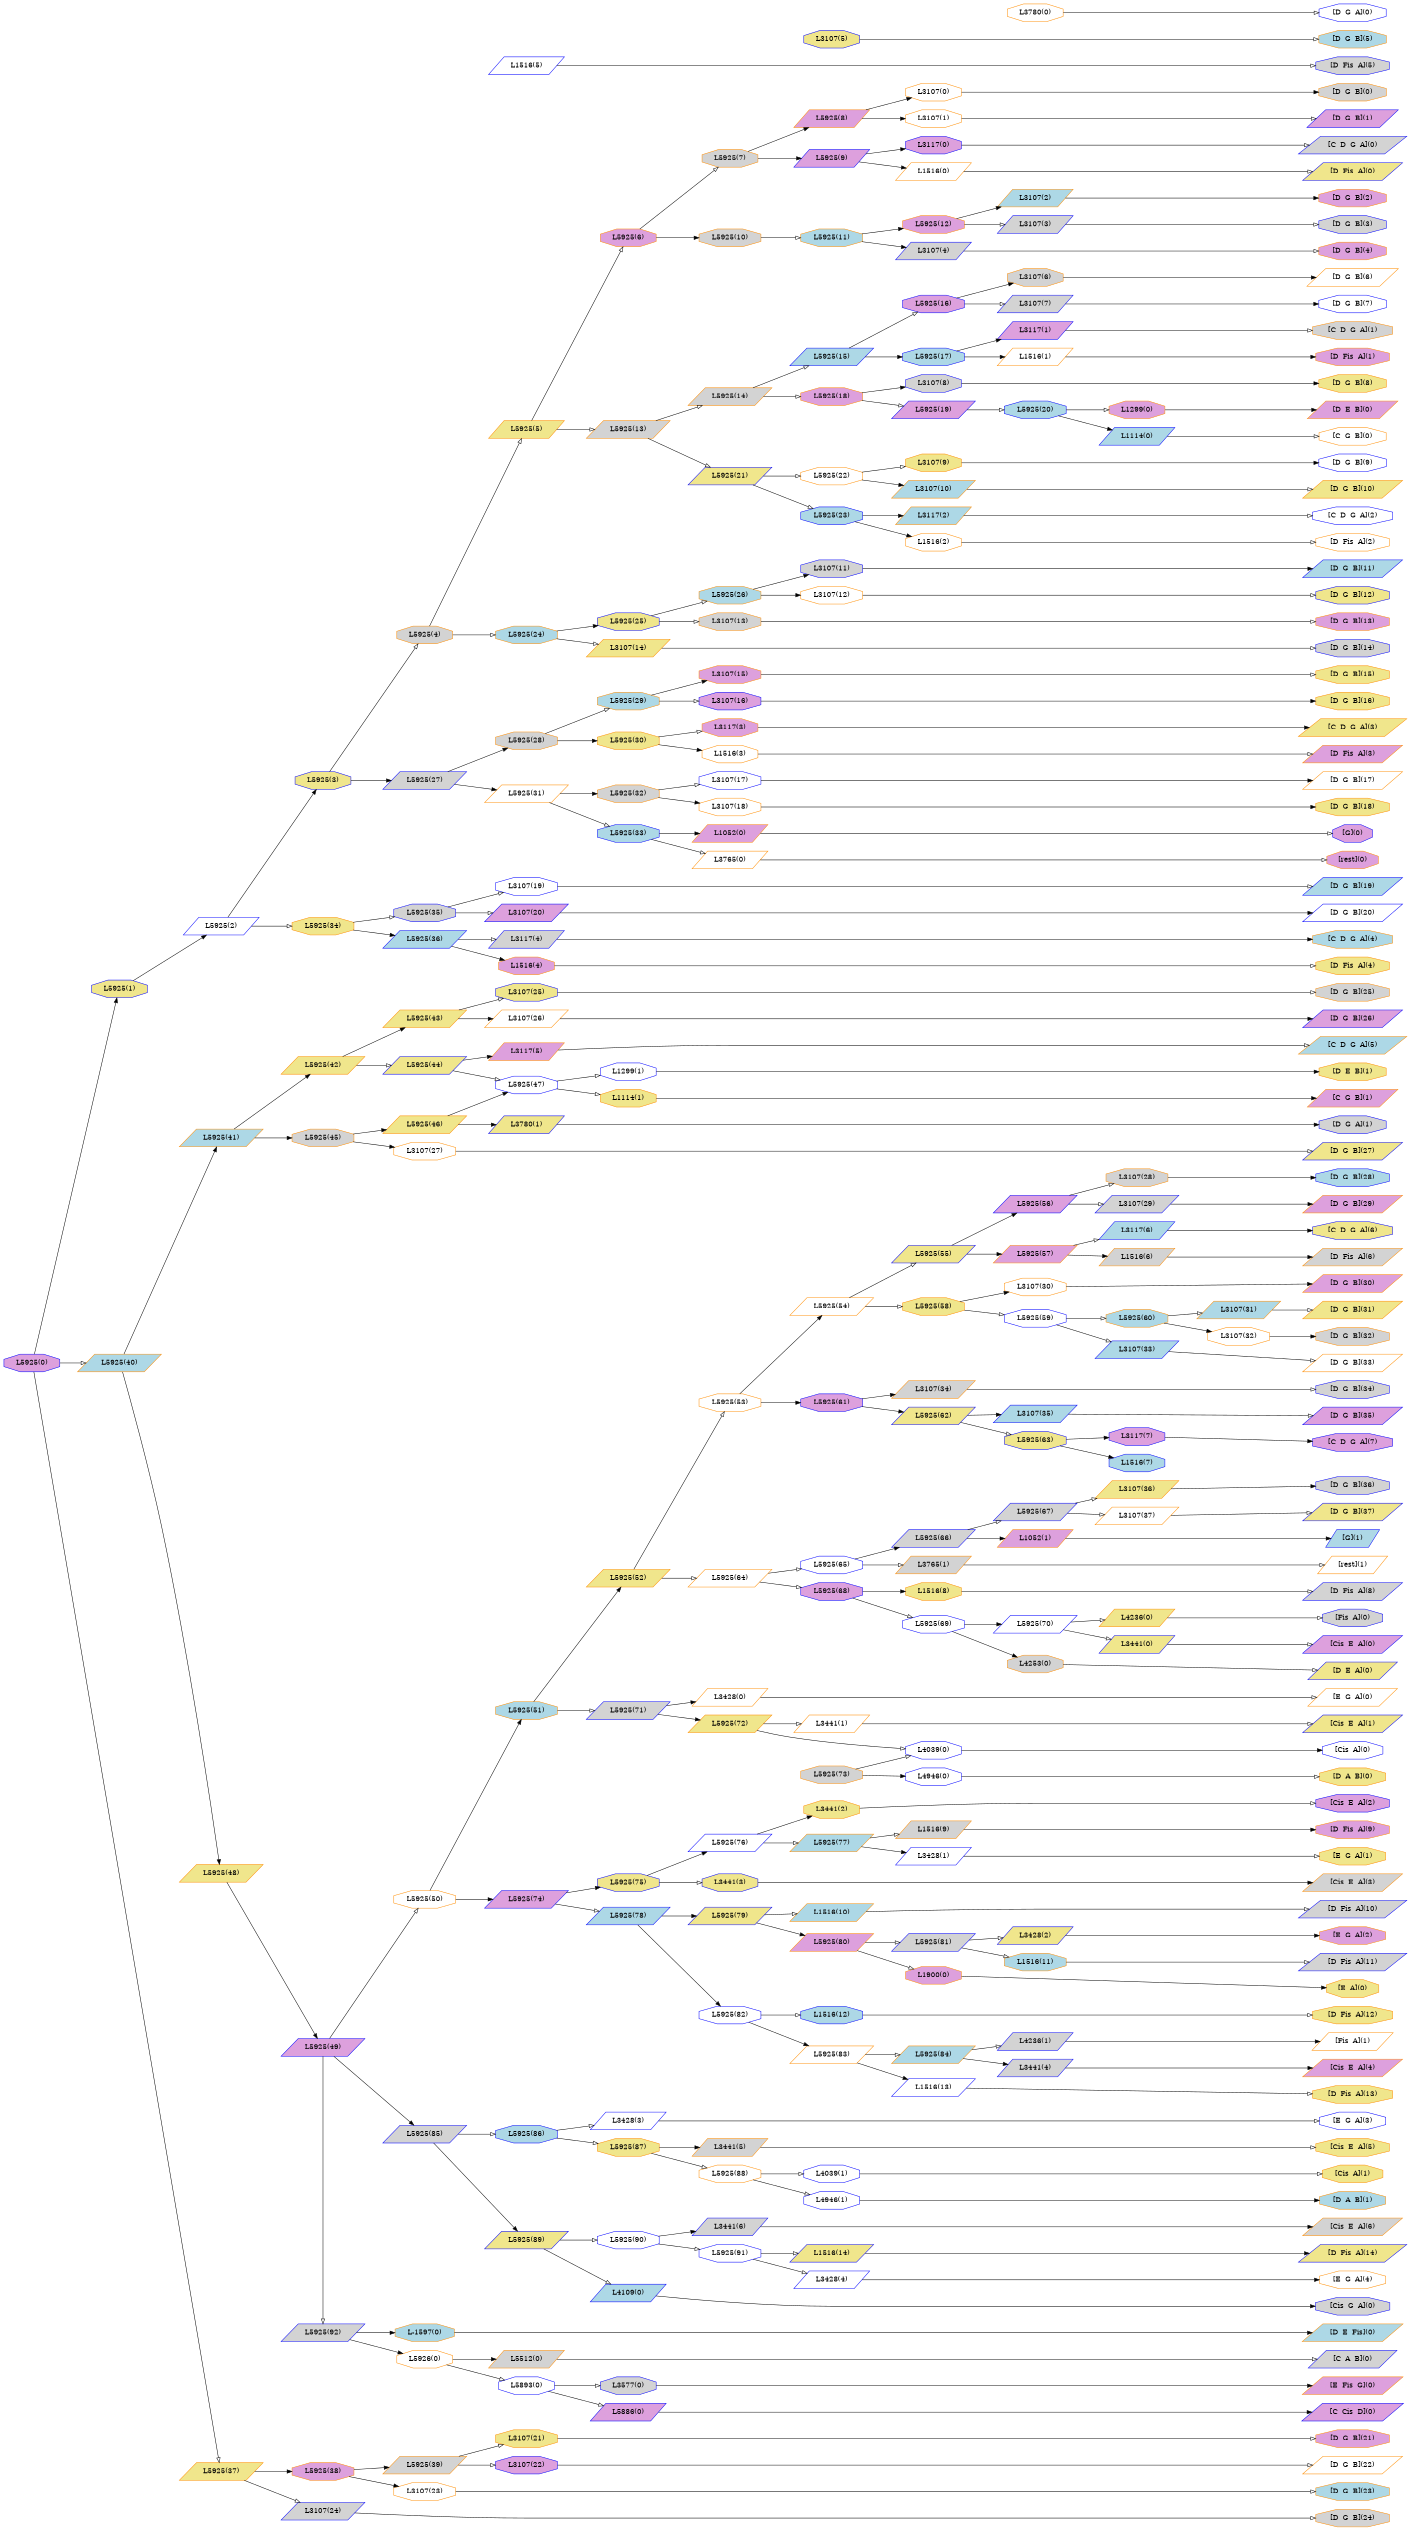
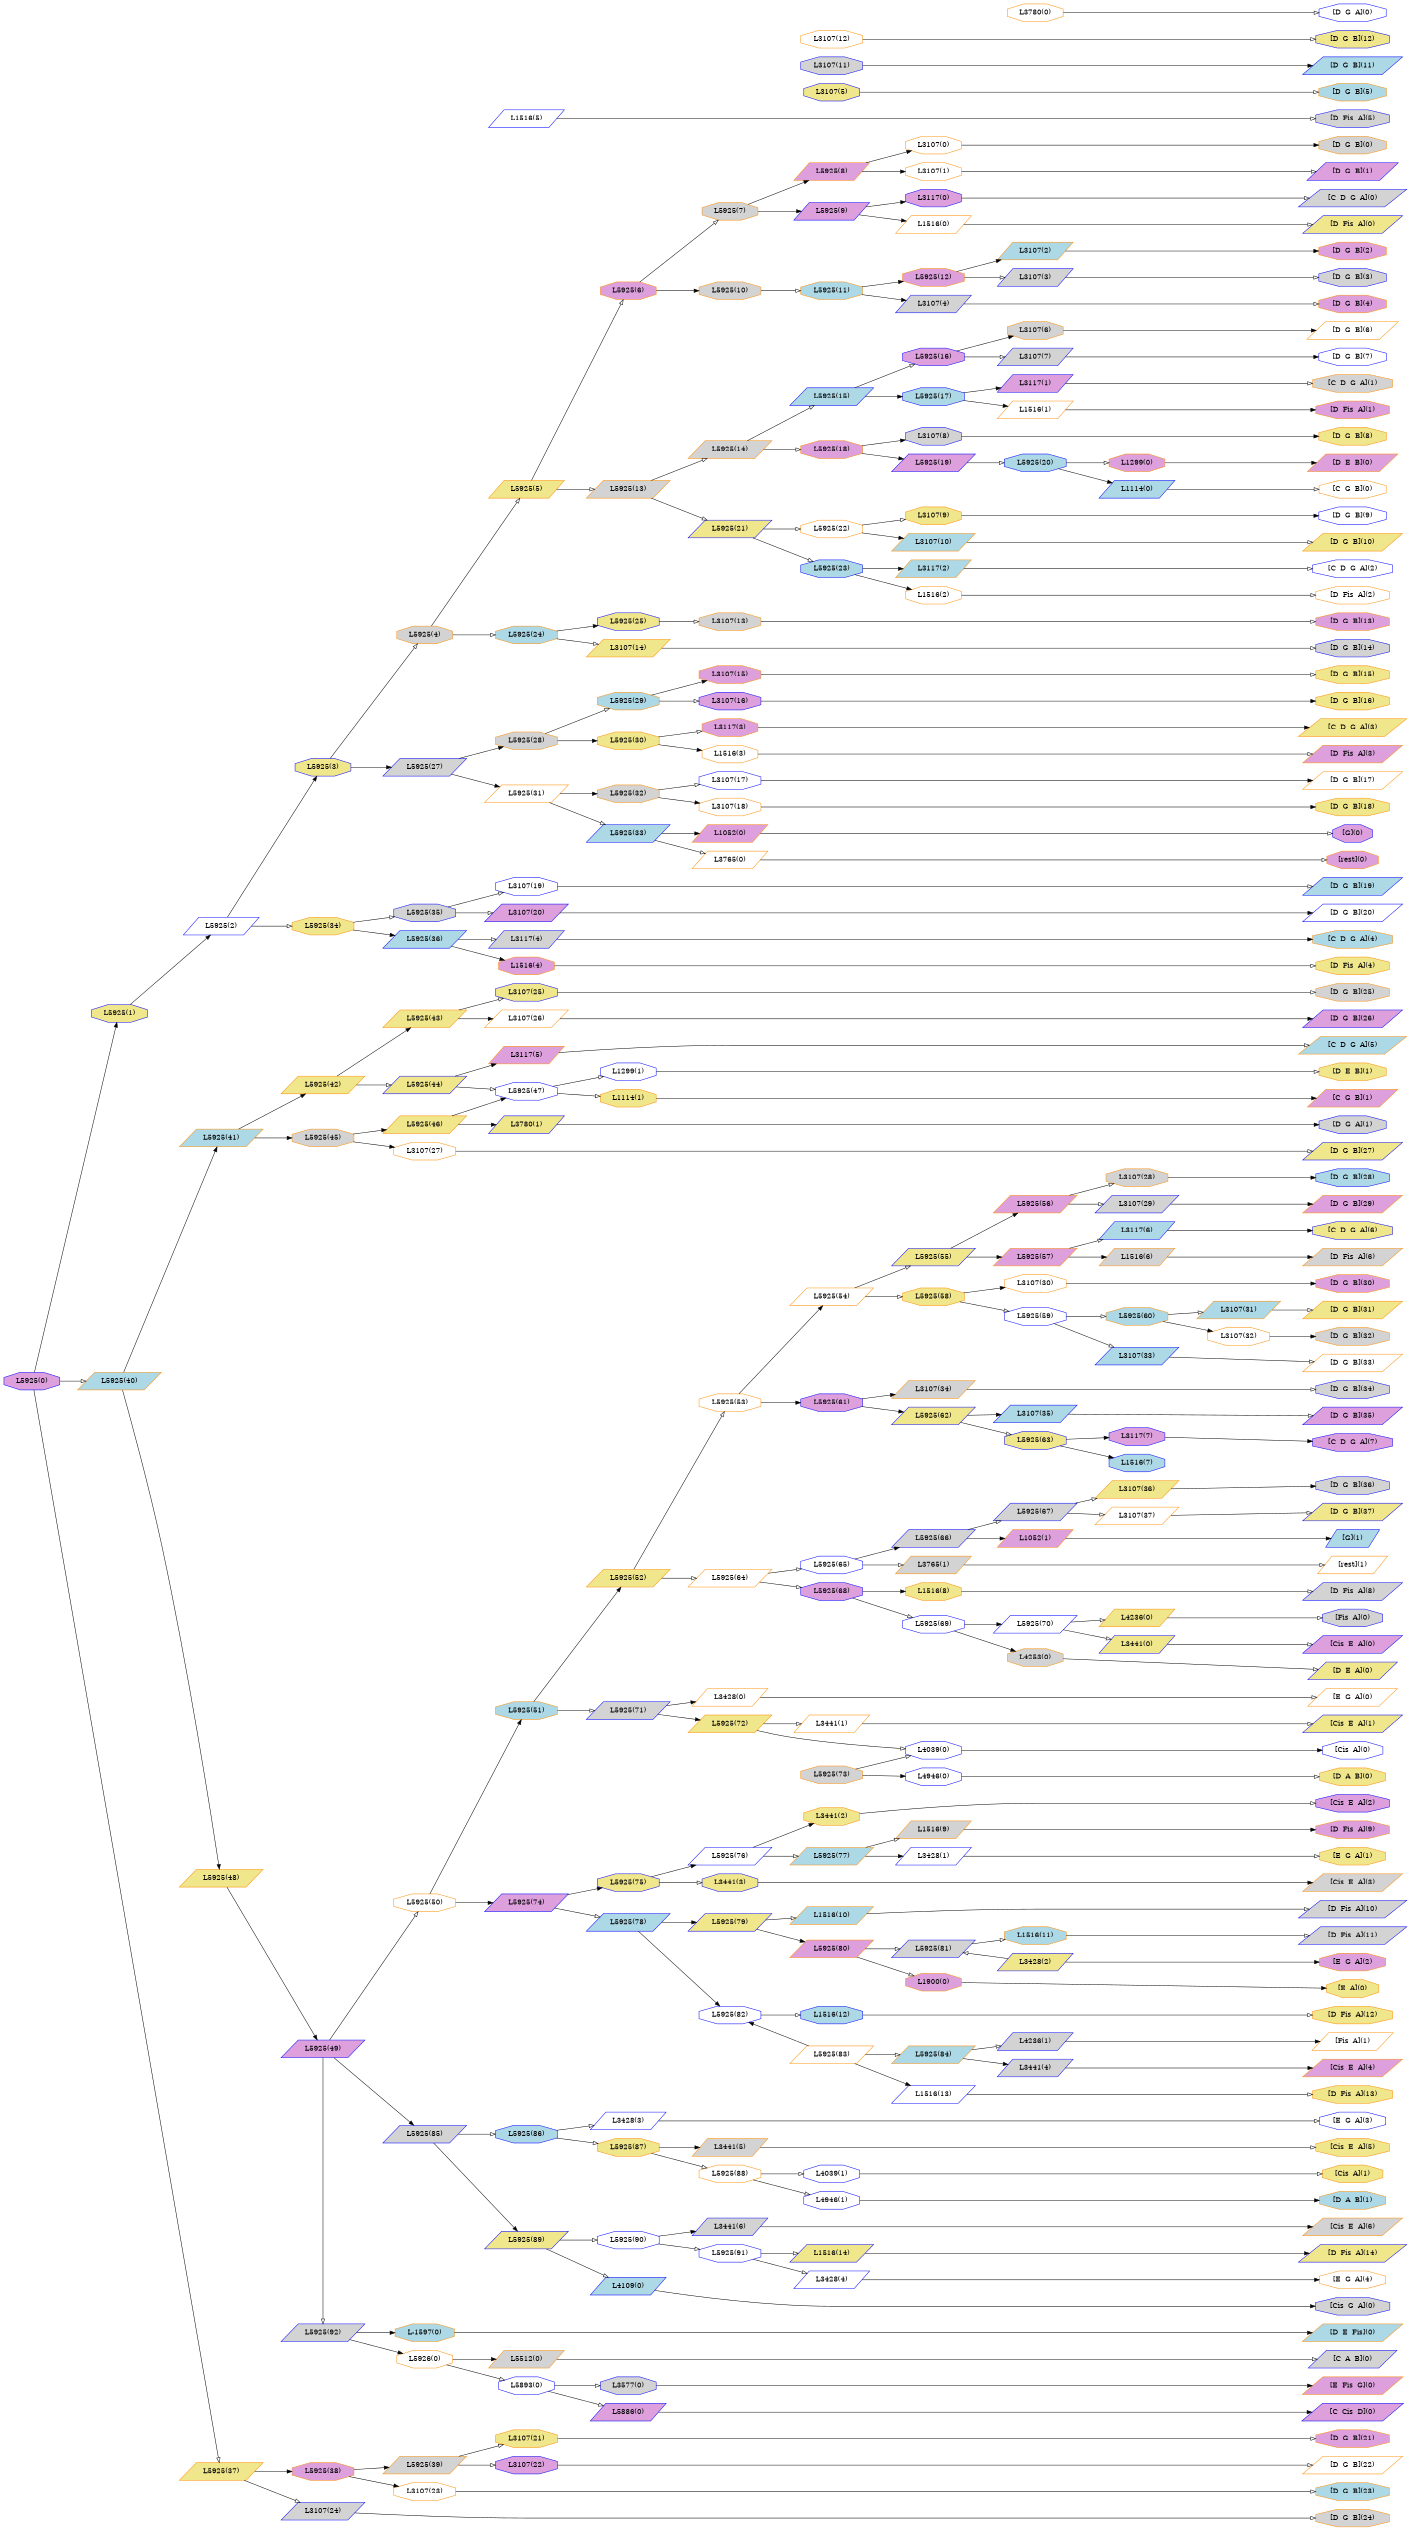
edge "L5925(18)" -> "L5925(19)": arrowhead onormal -> normal
node "L5925(26)": removed
node "L5925(33)": shape octagon -> parallelogram
edge "L1299(1)" -> "[D  E  B](1)": arrowhead normal -> onormal
node "L5925(56)": color blue -> darkorange
node "[D  G  B](30)": shape parallelogram -> octagon
edge "L5925(81)" -> "L3428(2)": reversed
edge "L5925(82)" -> "L5925(83)": reversed
